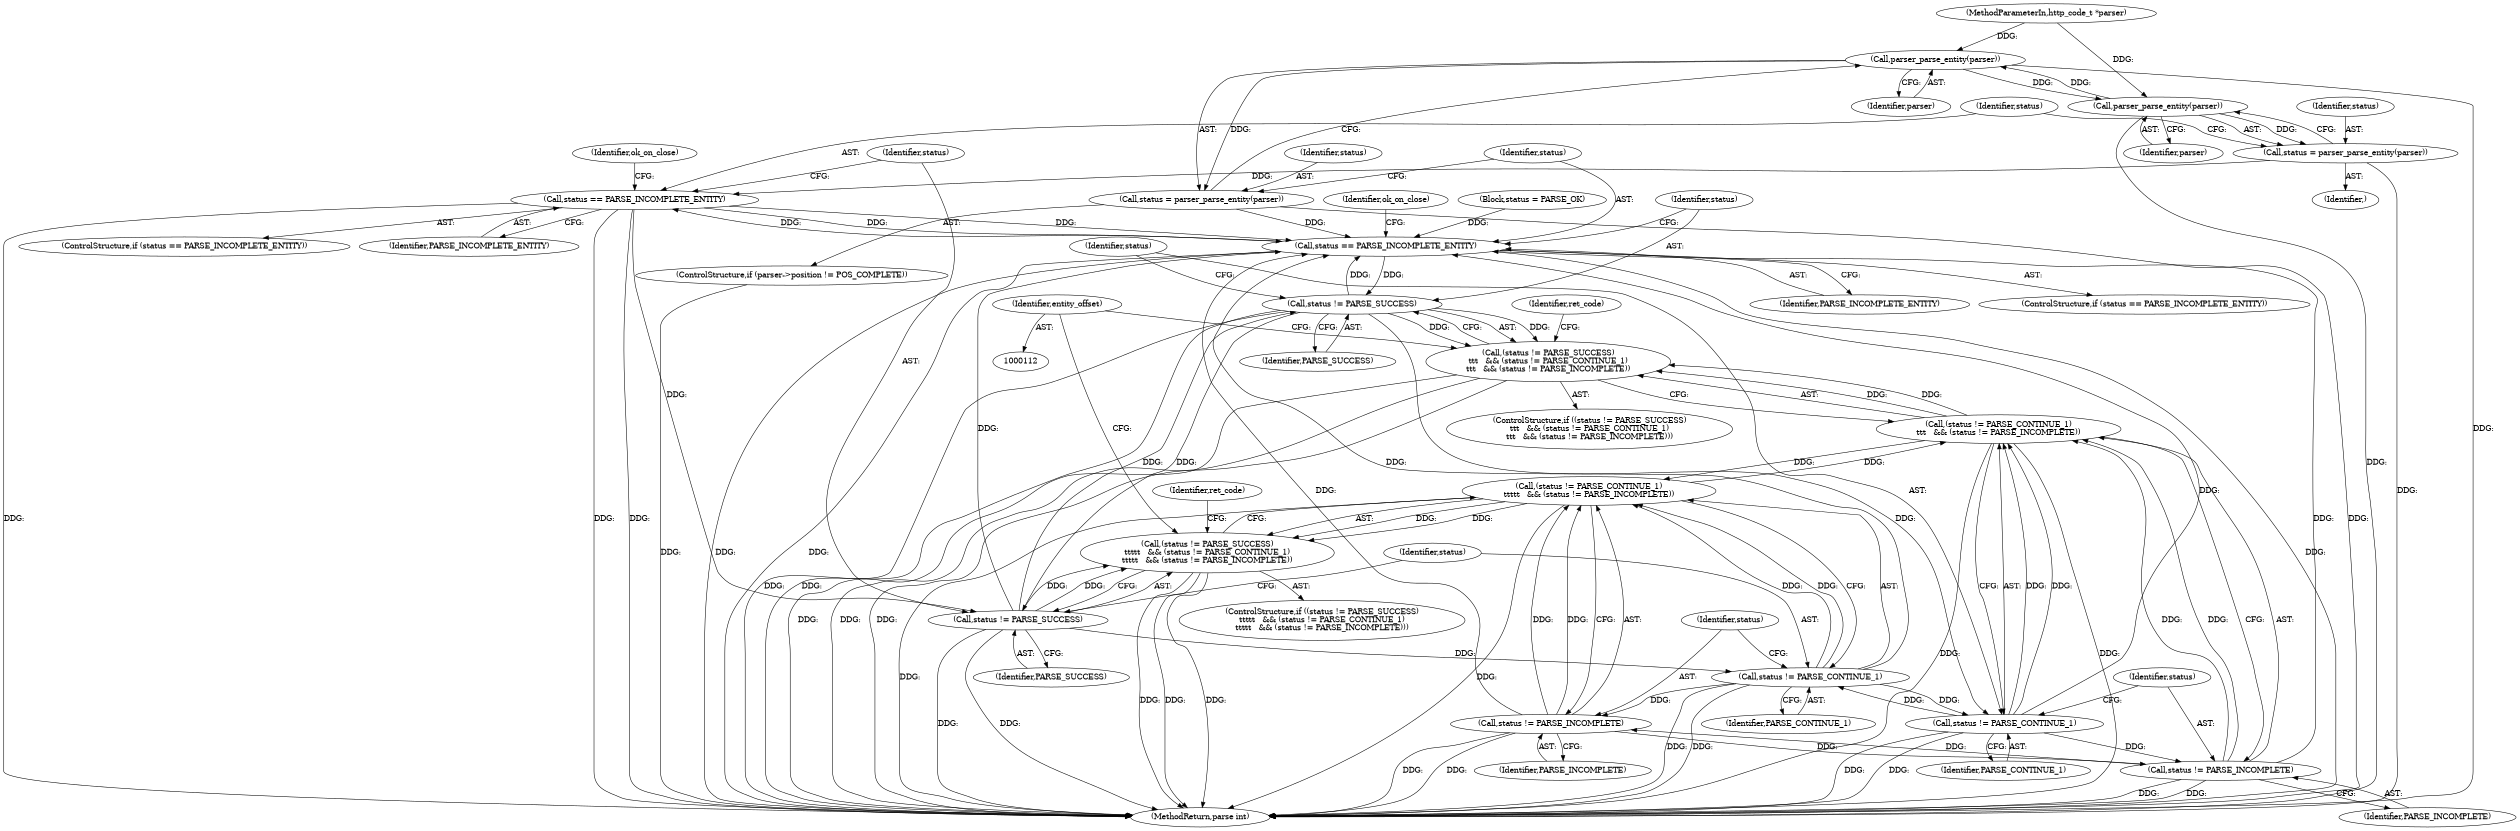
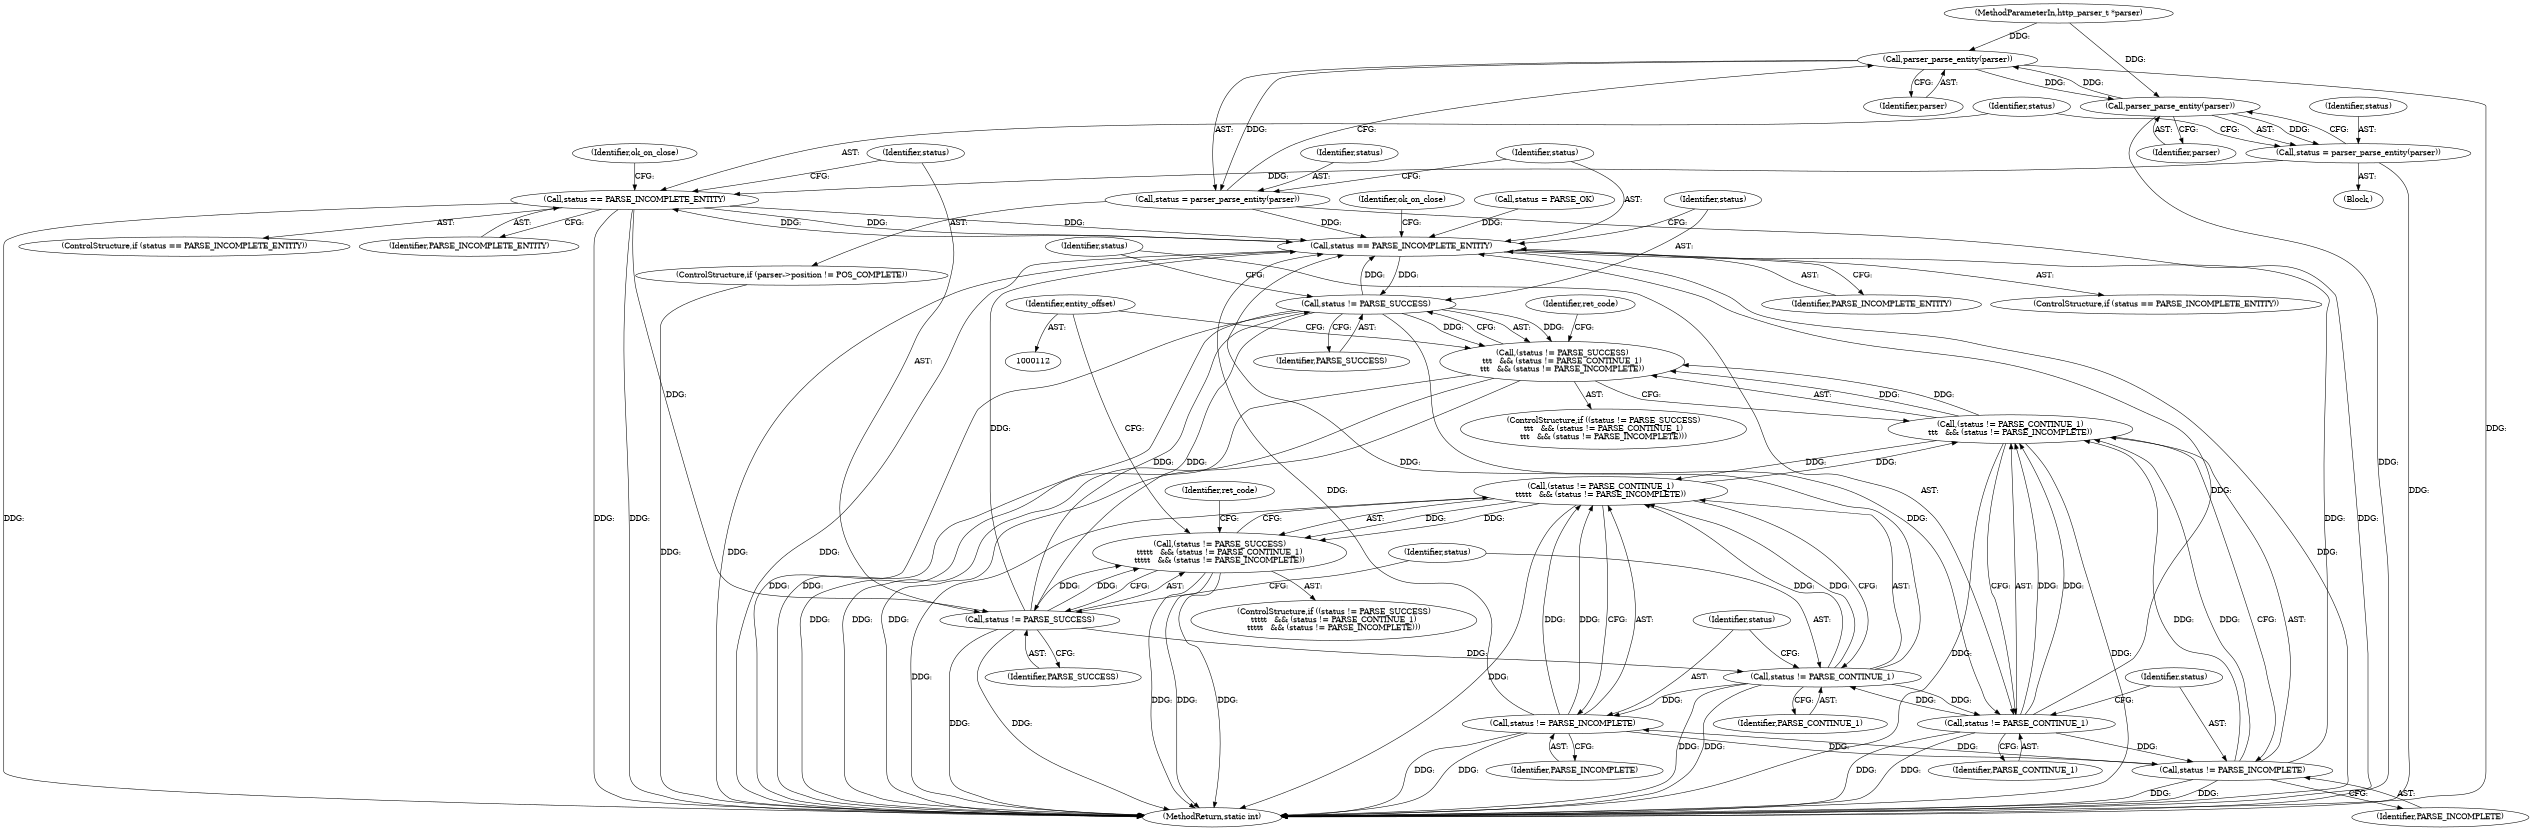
node "(MethodParameterIn,http_code_t *parser)": label "(MethodParameterIn,http_code_t *parser)" -> "(MethodParameterIn,http_parser_t *parser)"
node "(Block,status = PARSE_OK)": label "(Block,status = PARSE_OK)" -> "(Call,status = PARSE_OK)"
node "(Identifier,)": label "(Identifier,)" -> "(Block,)"
node "(MethodReturn,parse int)": label "(MethodReturn,parse int)" -> "(MethodReturn,static int)"
